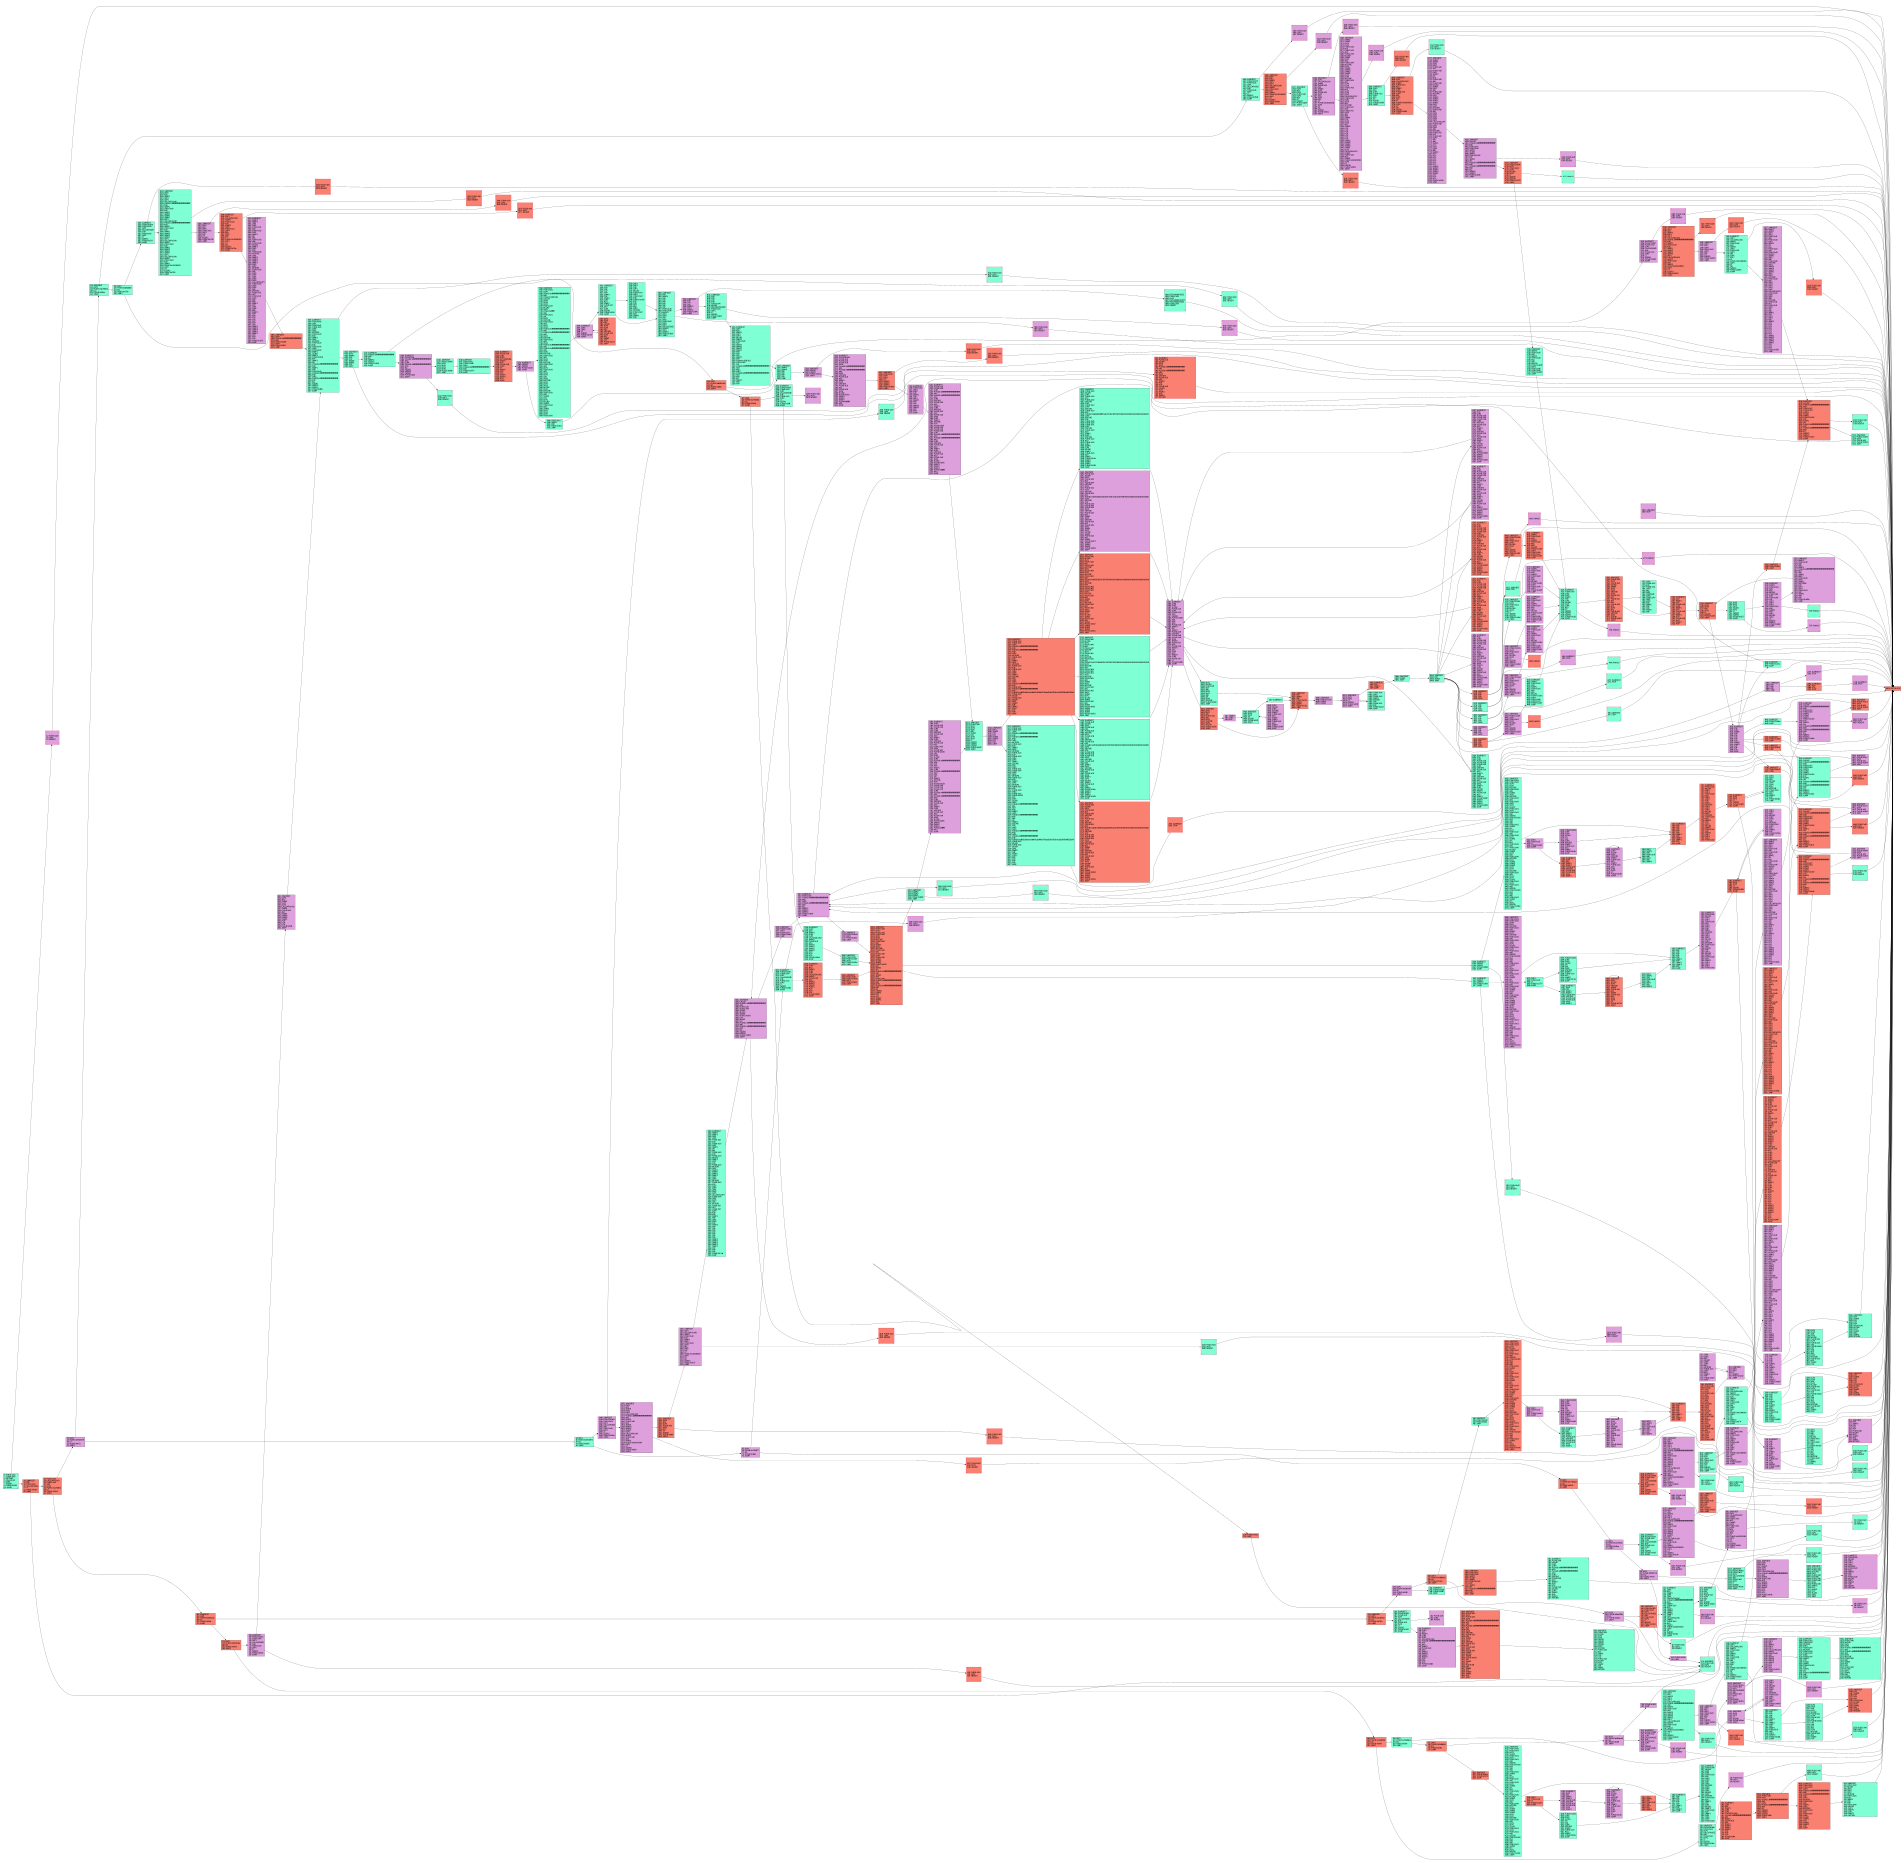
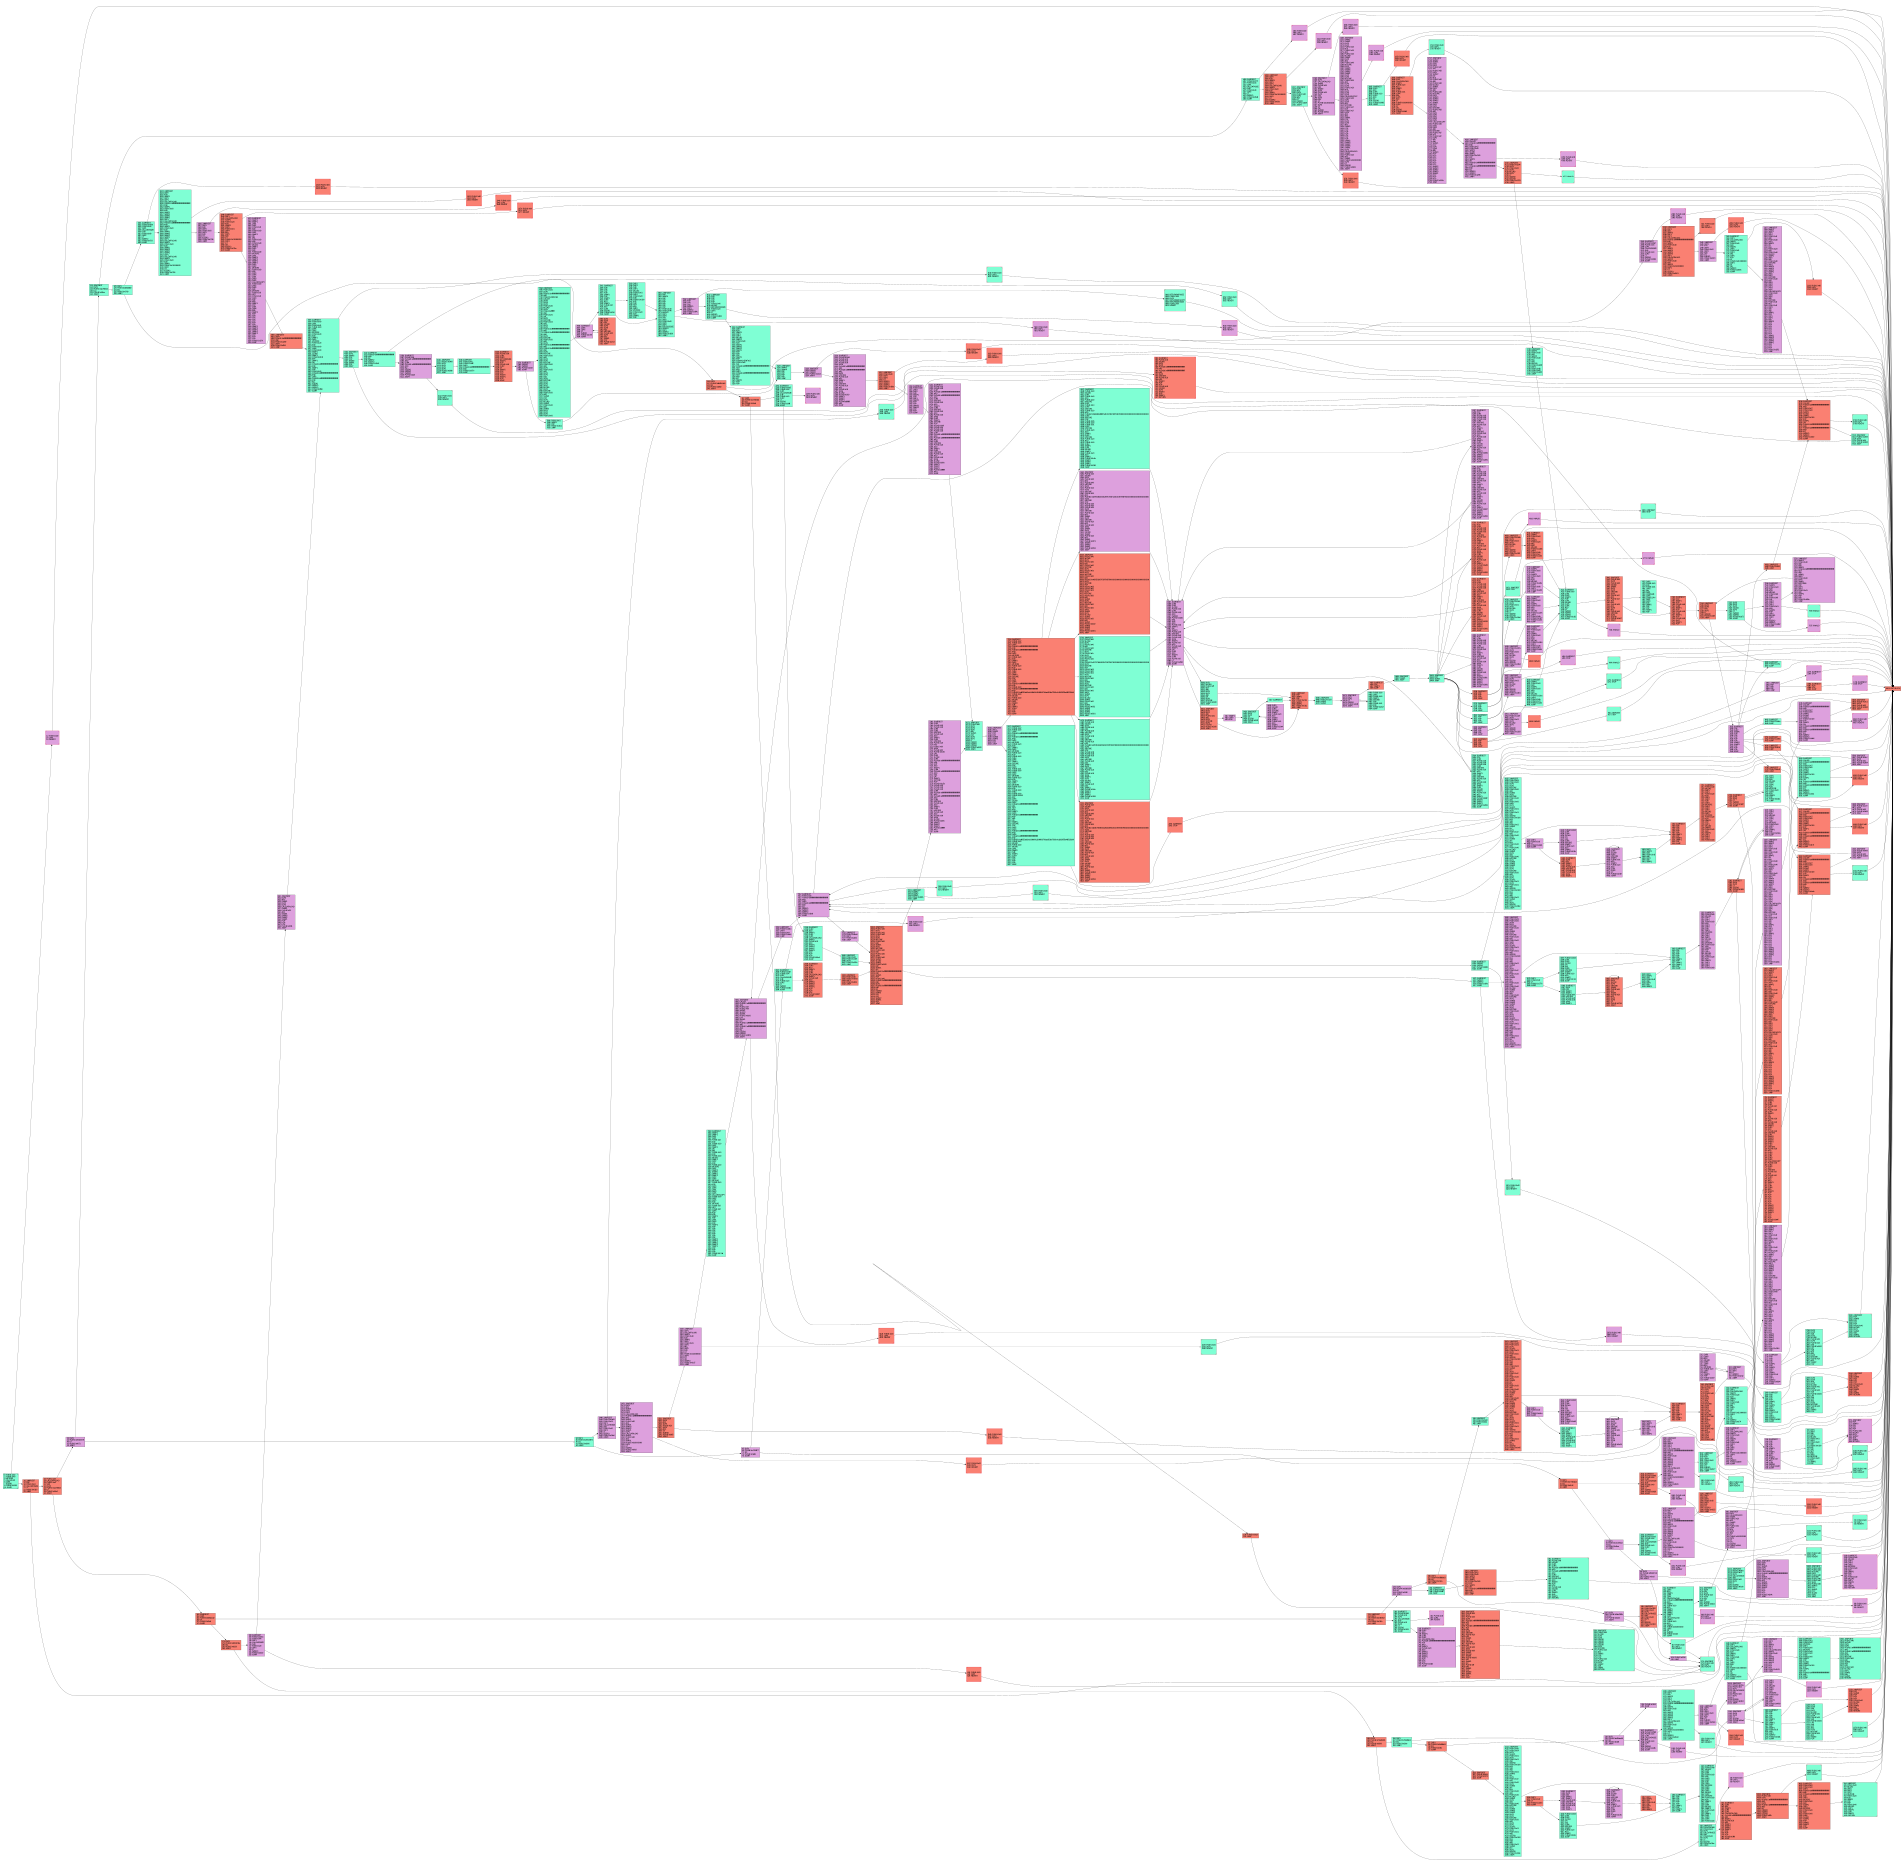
node "2665: JUMPDEST 2666: STOP": fillcolor plum -> aquamarine
edge "6298: JUMPDEST 6299: POP 6300: POP 6301: POP 6302: JUMP" -> "3051: JUMPDEST 3052: STOP": now "6298: JUMPDEST 6299: POP 6300: POP 6301: POP 6302: JUMP" -> "2665: JUMPDEST 2666: STOP"
node "8465: JUMPDEST 8466: PUSH2 0x2133 8469: SWAP2 8470: SWAP1": fillcolor plum -> aquamarine
edge "229: PUSH2 0x0116 232: JUMP" -> "278: JUMPDEST 279: PUSH1 0x00 281: DUP1 282: REVERT": now "607: PUSH1 0x00 602: DUP1 610: REVERT" -> "278: JUMPDEST 279: PUSH1 0x00 281: DUP1 282: REVERT"
